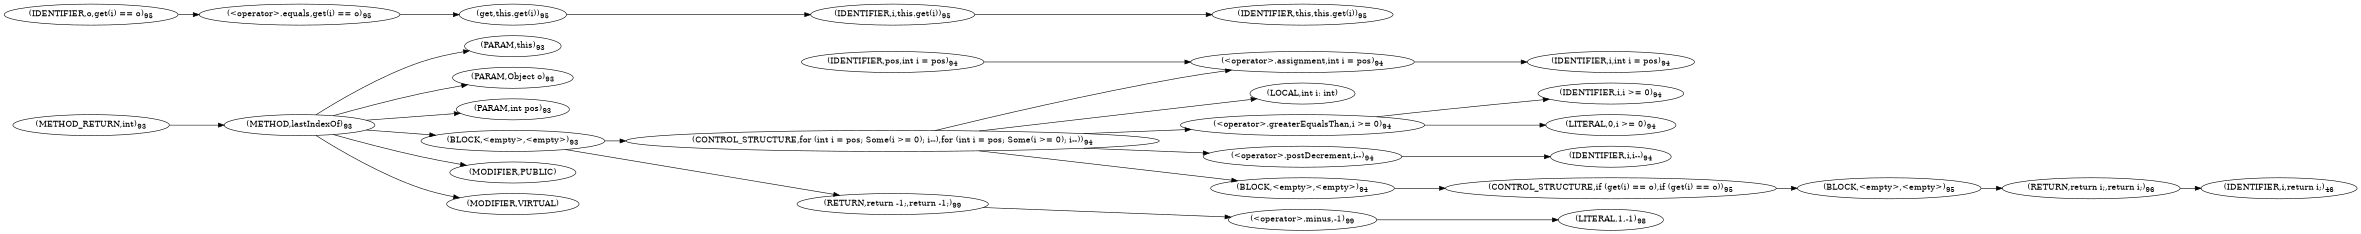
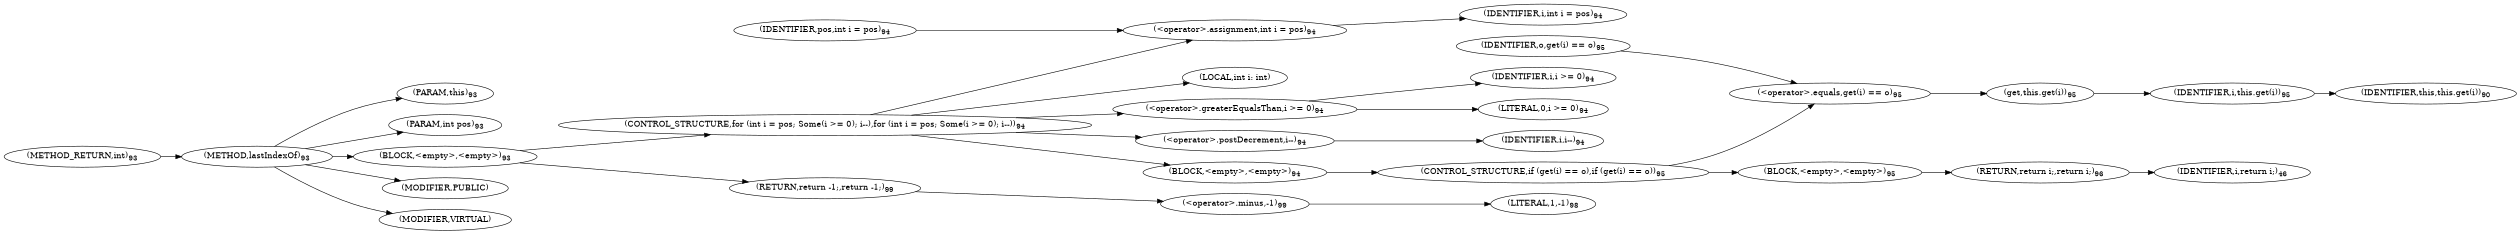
node "(IDENTIFIER,this,this.get(i))": text "95" -> "90"
node "(PARAM,Object o)": removed
edge "(CONTROL_STRUCTURE,if (get(i) == o),if (get(i) == o))" -> "(<operator>.equals,get(i) == o)": added
